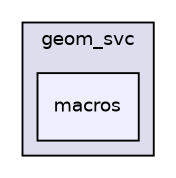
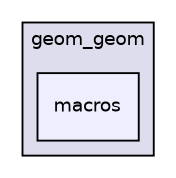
cluster "geom_svc": label "geom_svc" -> "geom_geom"
